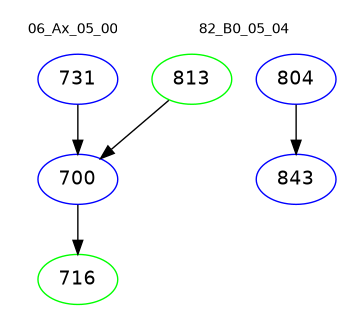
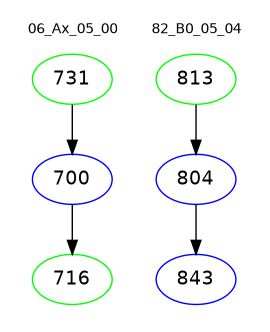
node "731": color blue -> green
edge "813" -> "700": now "813" -> "804"
